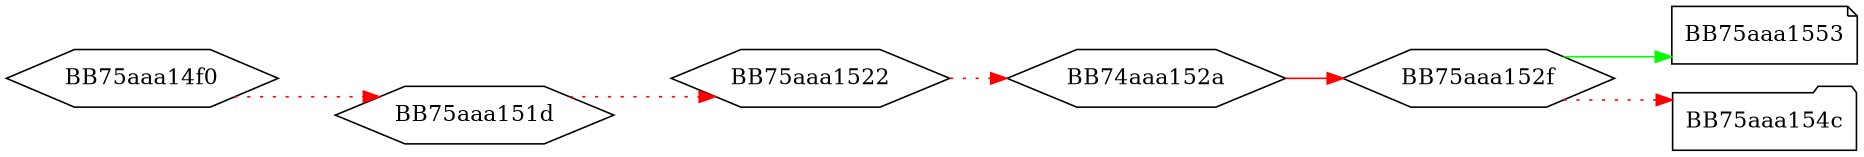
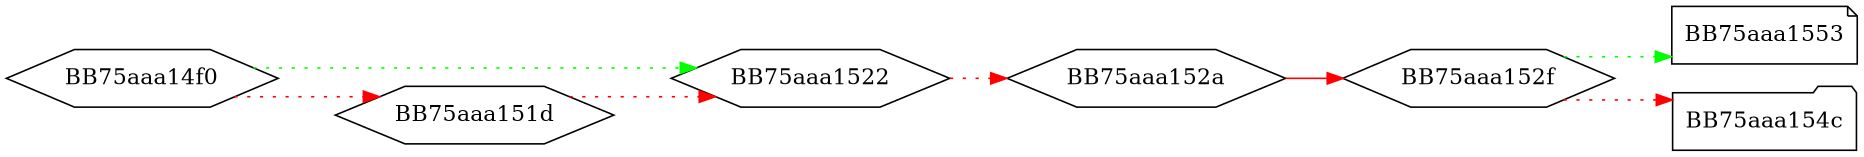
edge "BB75aaa152f" -> "BB75aaa1553": style solid -> dotted
edge "BB75aaa14f0" -> "BB75aaa1522": added
node "BB74aaa152a": label "BB74aaa152a" -> "BB75aaa152a"
